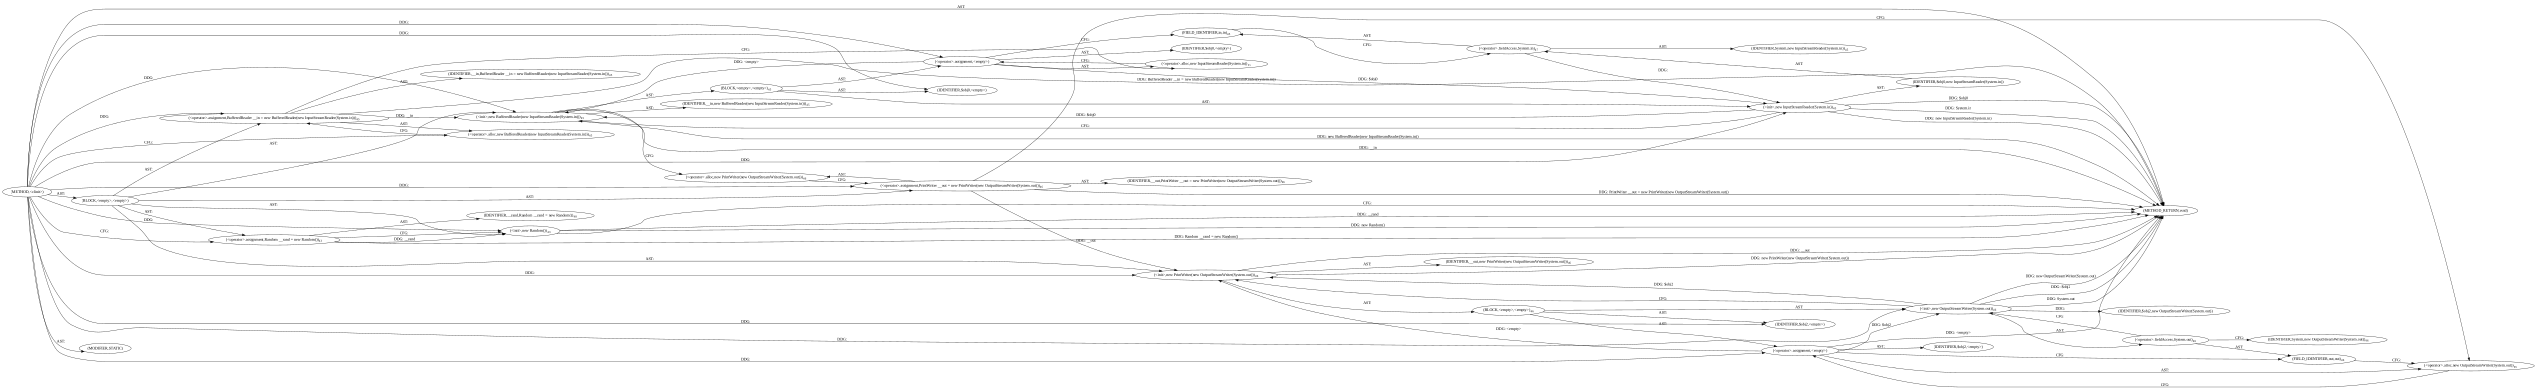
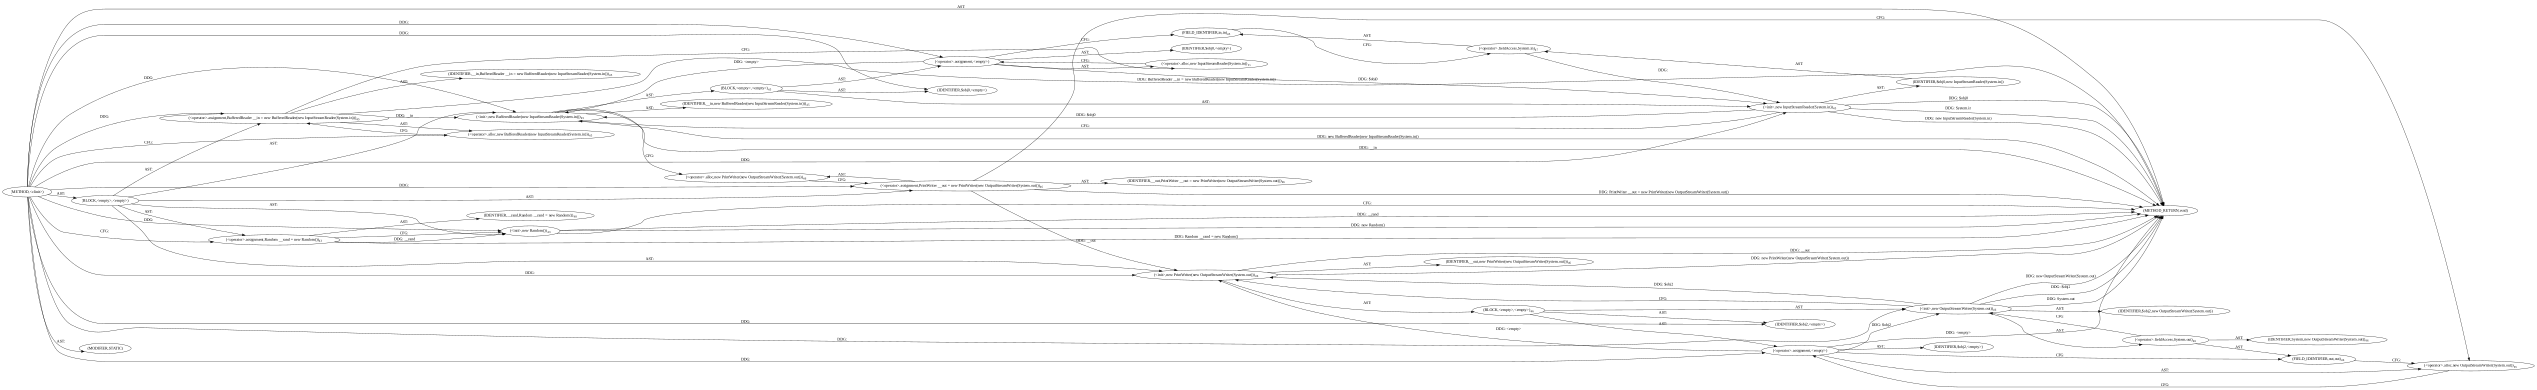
node "(IDENTIFIER,System,new InputStreamReader(System.in))": removed
edge "(<init>,new OutputStreamWriter(System.out))" -> "(IDENTIFIER,$obj2,new OutputStreamWriter(System.out))": label "DDG: " -> "AST: "
edge "(<operator>.fieldAccess,System.out)" -> "(IDENTIFIER,System,new OutputStreamWriter(System.out))": label "CFG: " -> "AST: "
